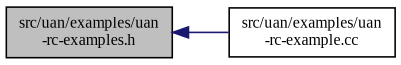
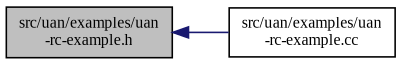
node "src/uan/examples/uan -rc-examples.h": label "src/uan/examples/uan -rc-examples.h" -> "src/uan/examples/uan -rc-example.h"
